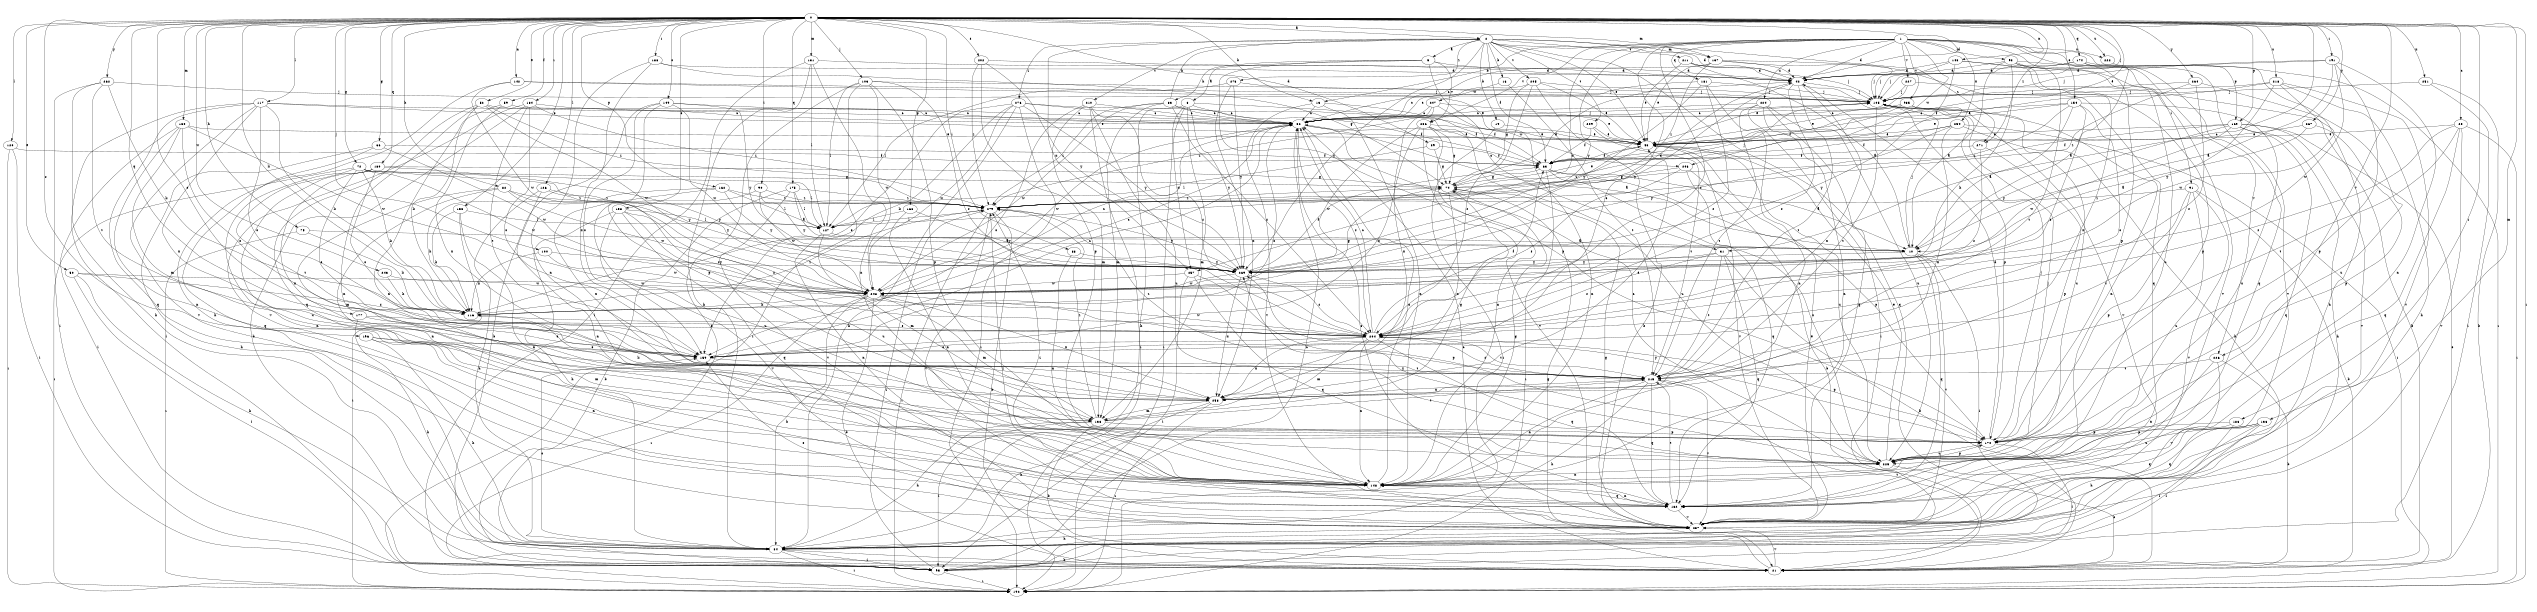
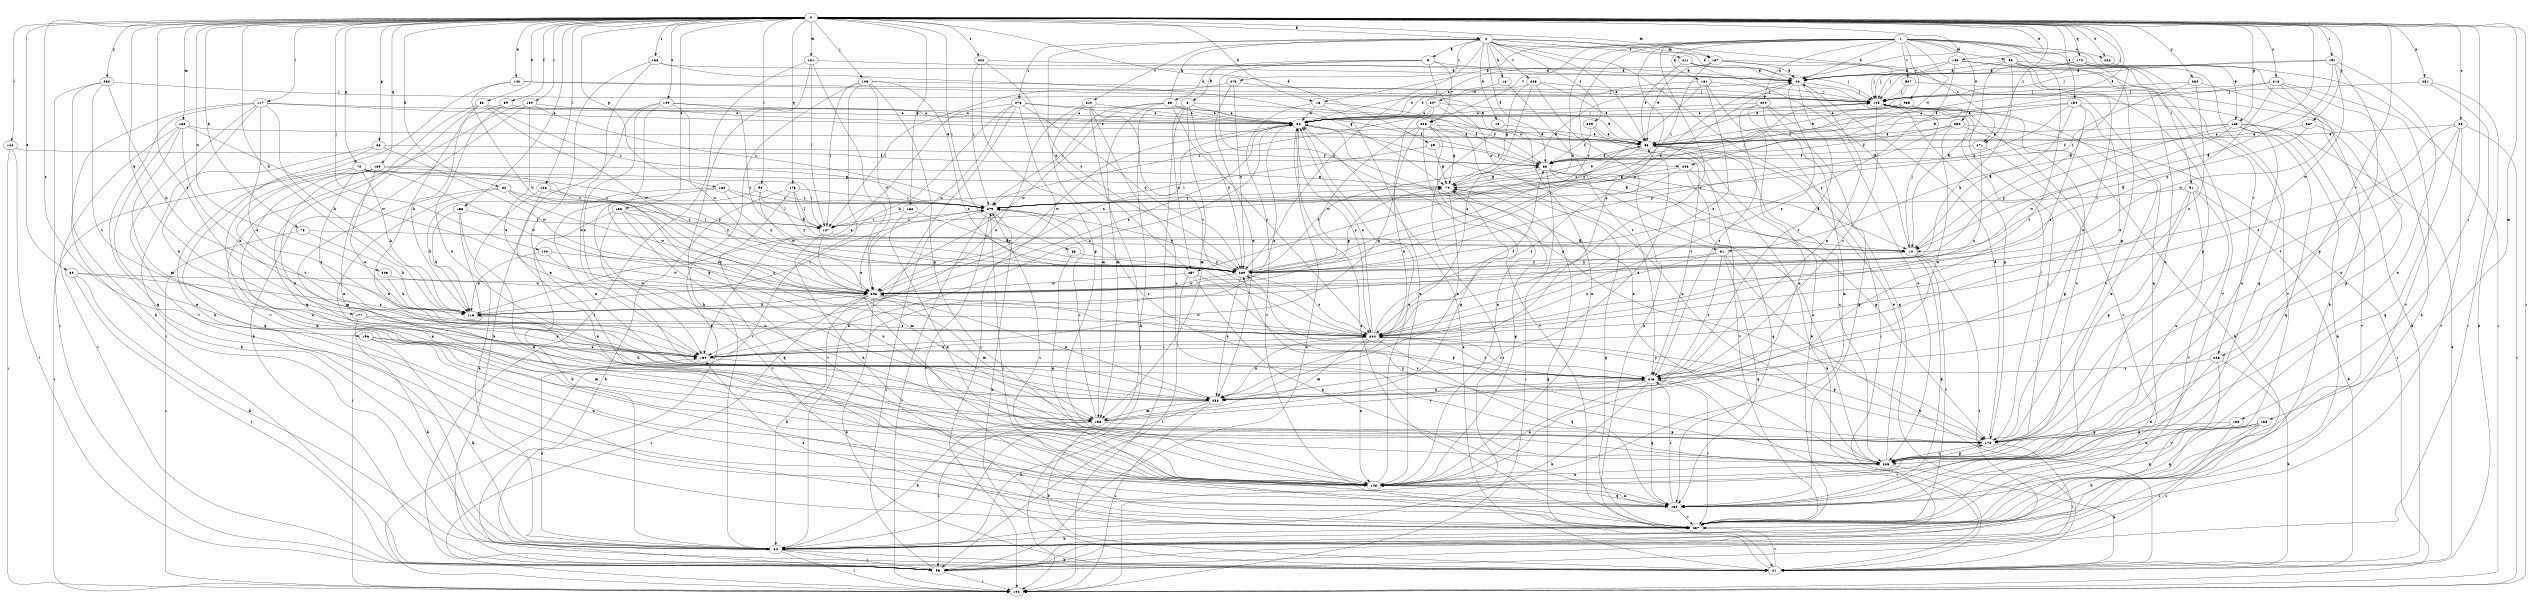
node "227": label "227" -> "527"
edge "184" -> "215": removed, label "t"
